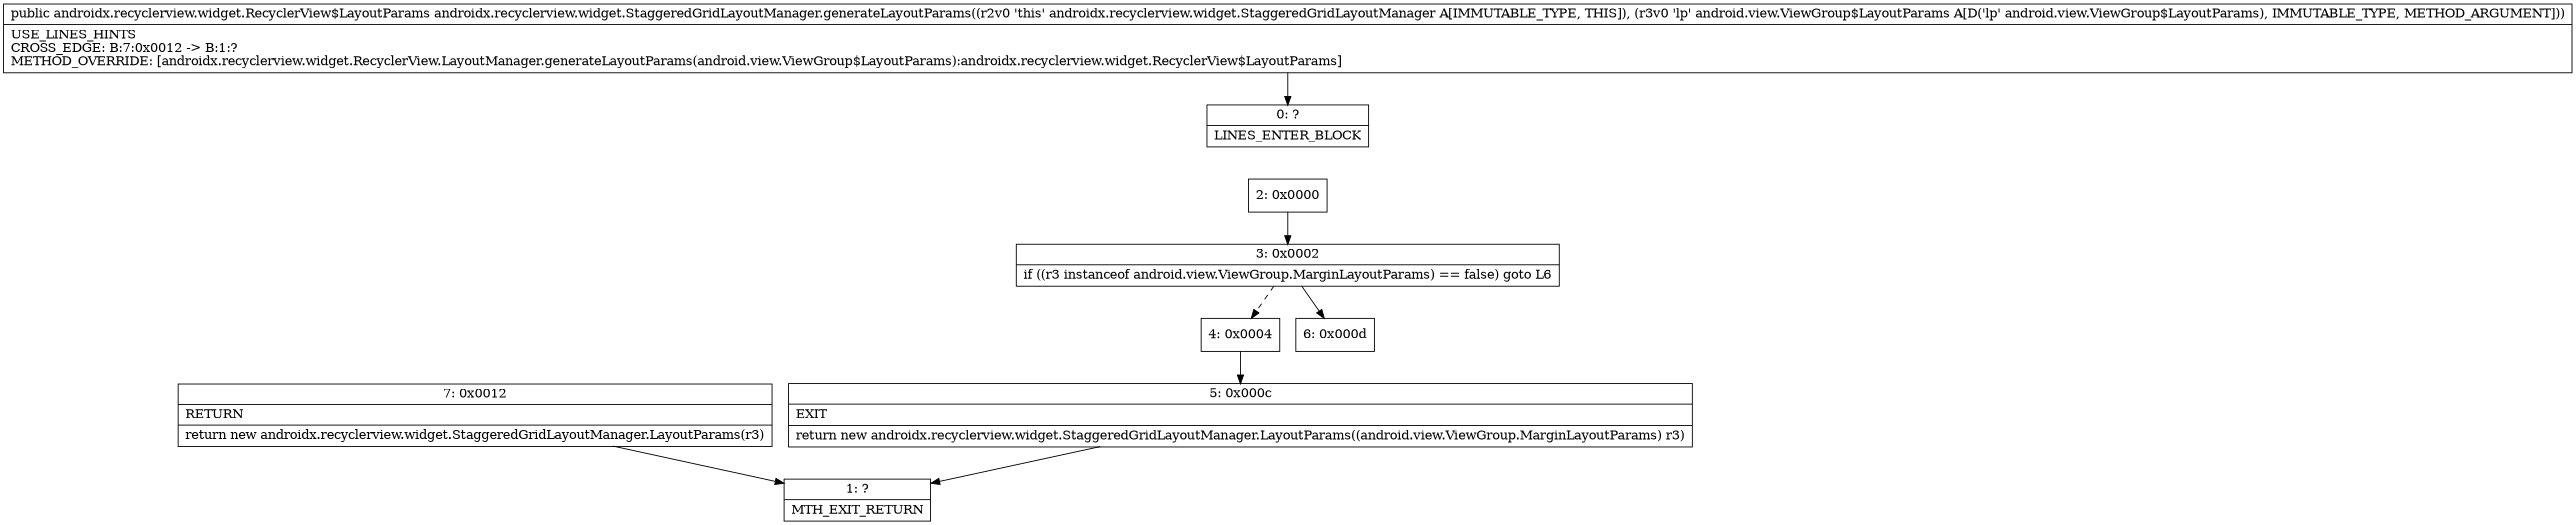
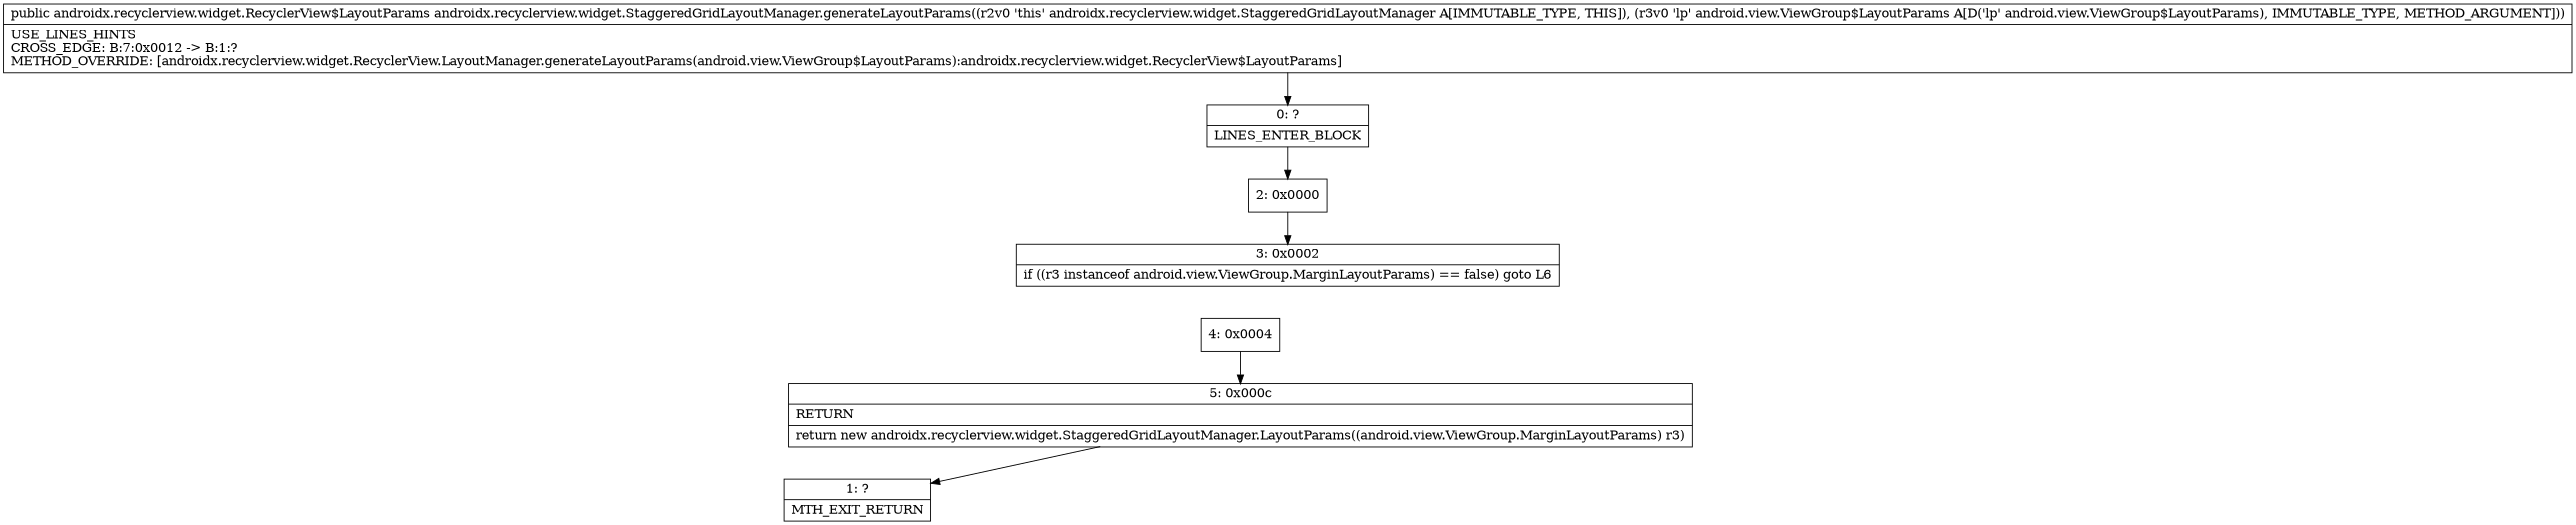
edge "0: ?" -> "2: 0x0000": added
edge "3: 0x0002" -> "4: 0x0004": removed
node "6: 0x000d": removed
node "5: 0x000c": text "EXIT" -> "RETURN"
node "7: 0x0012": removed
